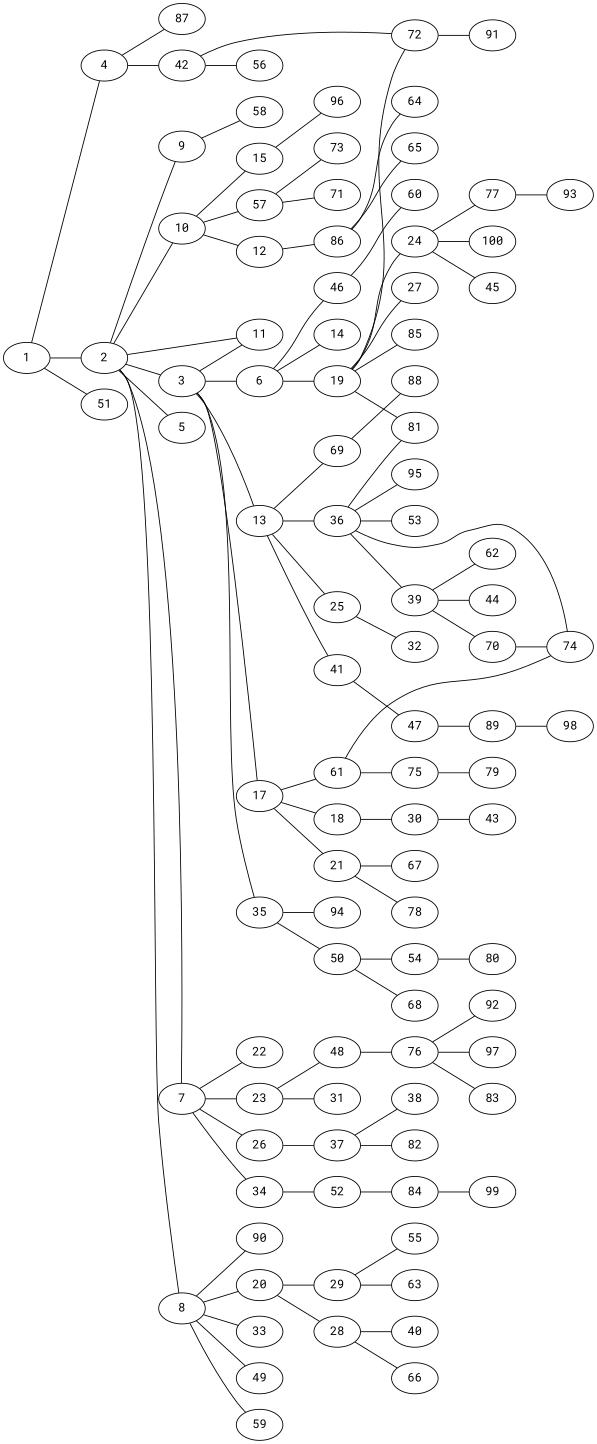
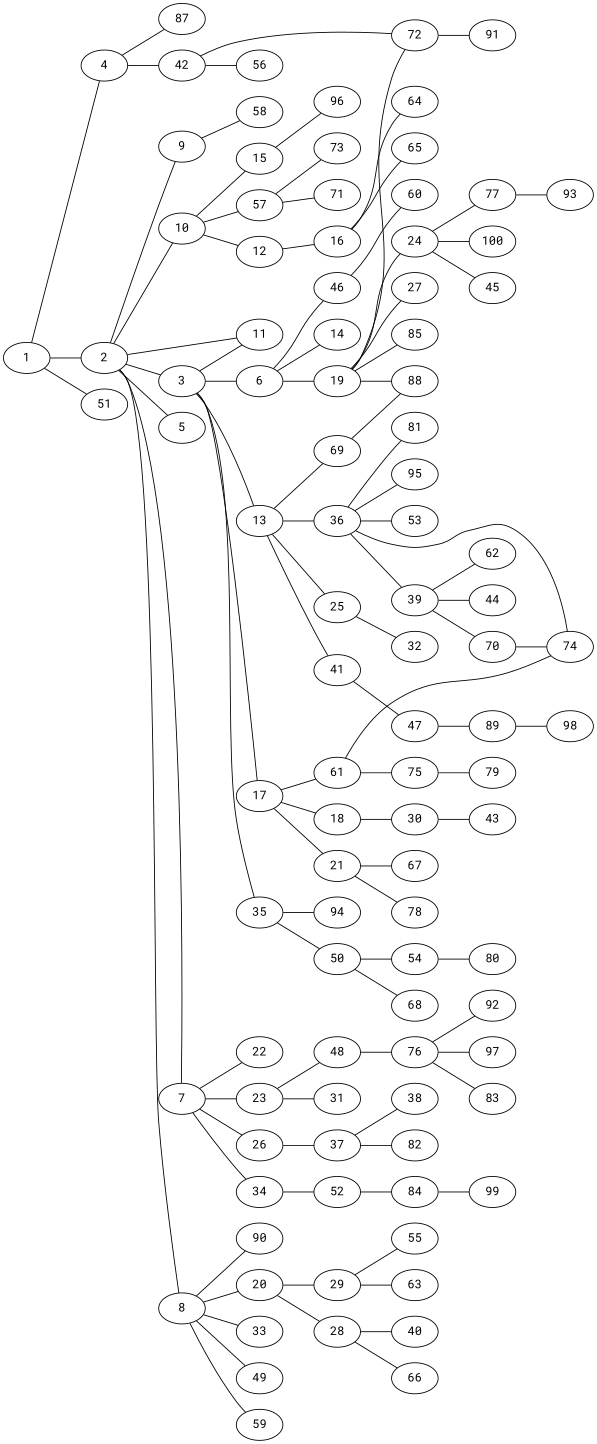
node "86": label "86" -> "16"
edge "19" -- "81": now "19" -- "88"
